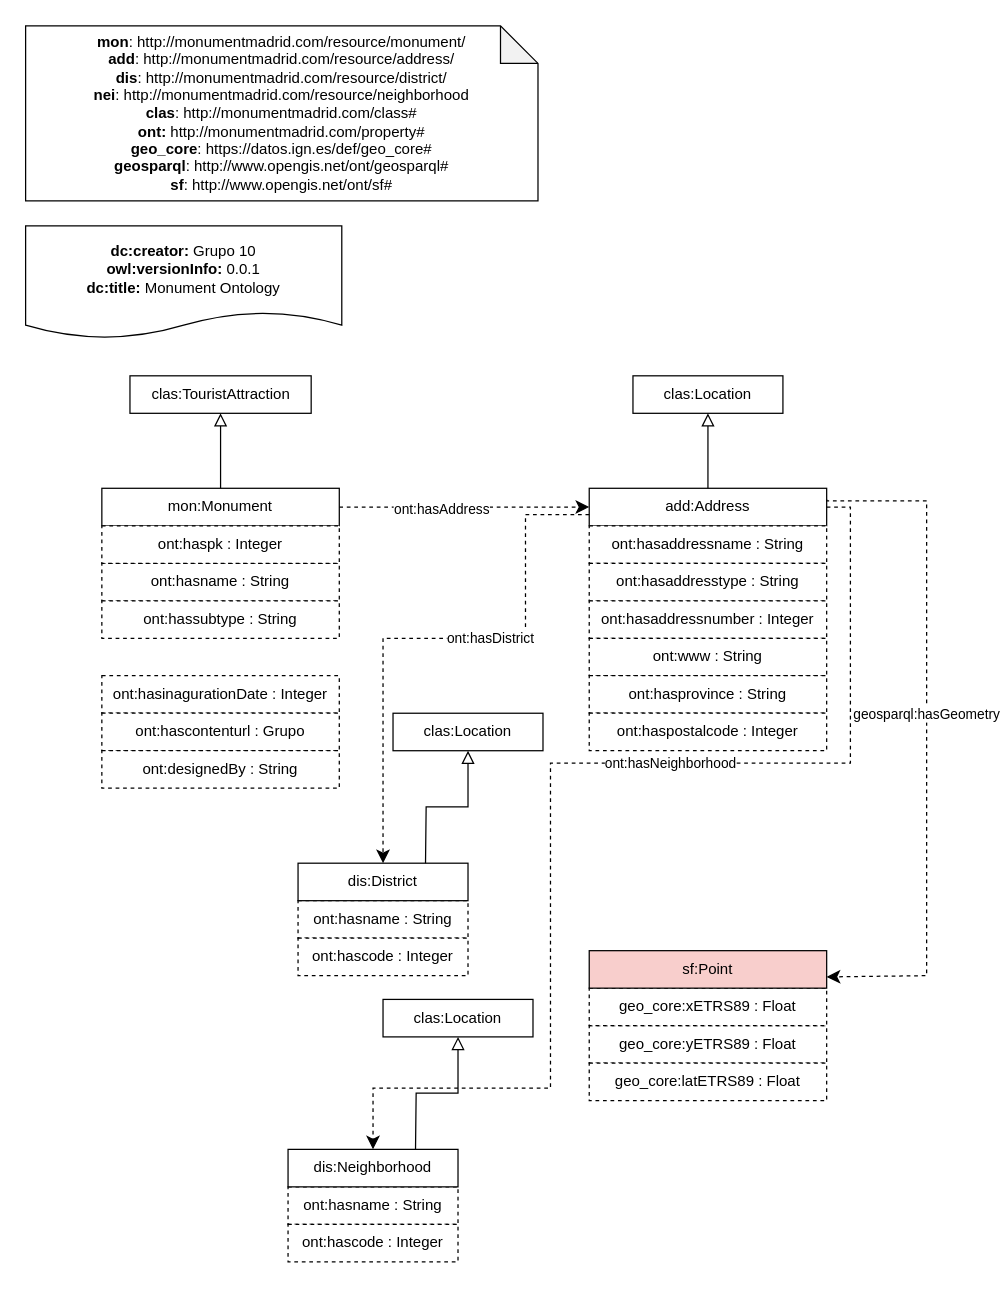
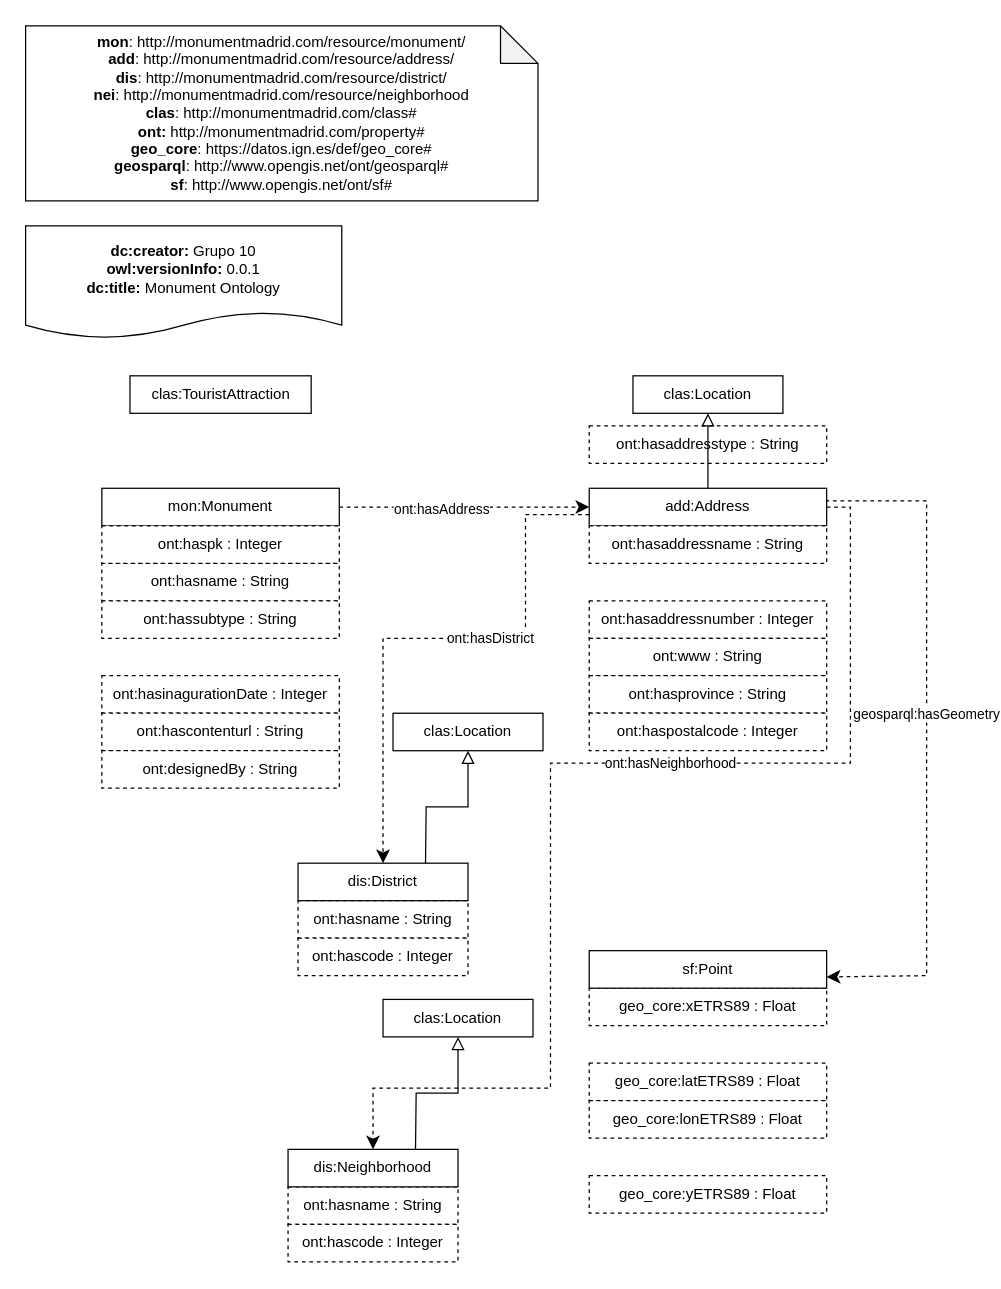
edge "mon:Monument" -> "clas:TouristAttraction": removed
node "ont:hasaddresstype : String": moved (708, 582) -> (708, 444)
node "ont:hascontenturl : Grupo": label "ont:hascontenturl : Grupo" -> "ont:hascontenturl : String"
node "sf:Point": fillcolor #f8cecc -> #ffffff
node "geo_core:yETRS89 : Float": moved (708, 1044) -> (708, 1194)
node "geo_core:lonETRS89 : Float": added
